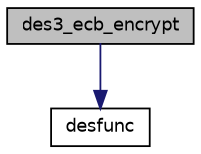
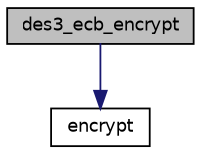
node "desfunc": label "desfunc" -> "encrypt"
